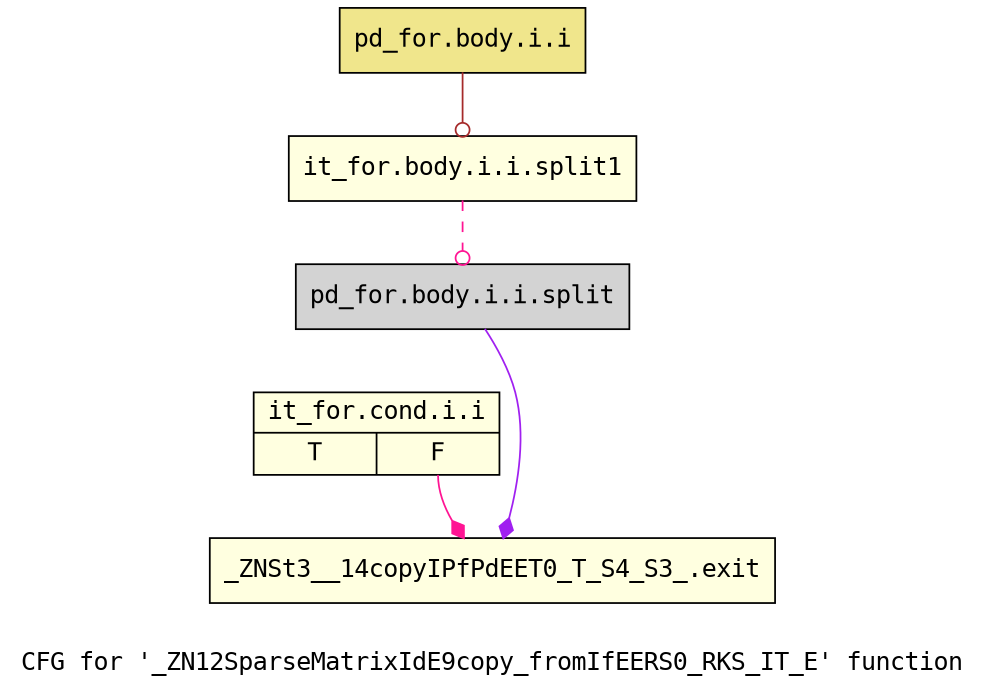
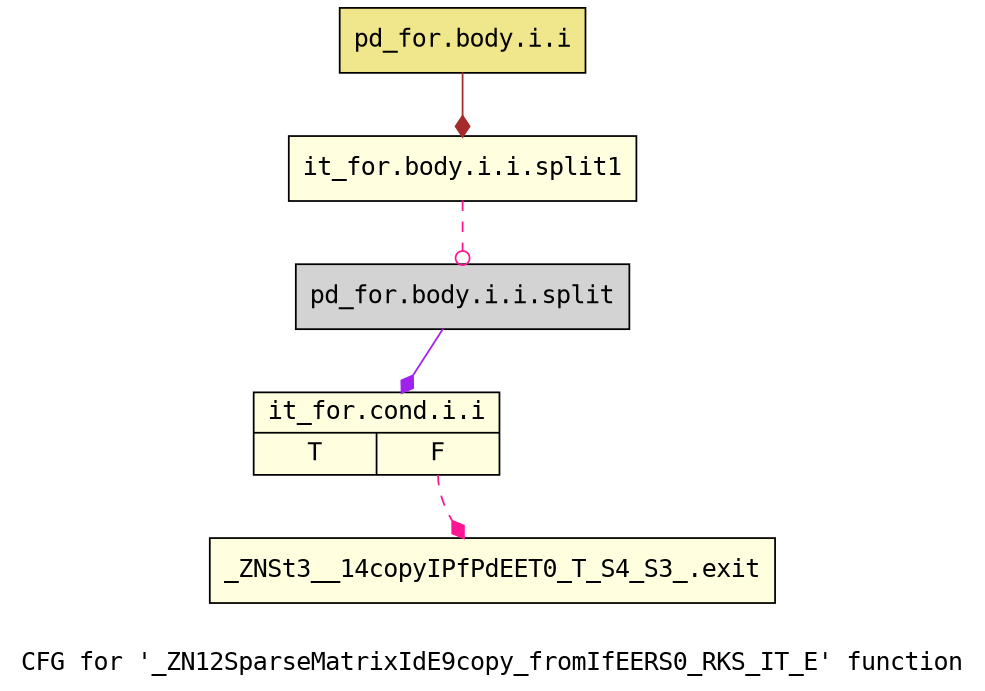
edge "pd_for.body.i.i" -> "it_for.body.i.i.split1": arrowhead odot -> diamond
edge "pd_for.body.i.i.split" -> "_ZNSt3__14copyIPfPdEET0_T_S4_S3_.exit": now "pd_for.body.i.i.split" -> "it_for.cond.i.i"
edge "it_for.cond.i.i" -> "_ZNSt3__14copyIPfPdEET0_T_S4_S3_.exit": style solid -> dashed
